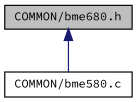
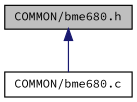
node "COMMON/bme580.c": label "COMMON/bme580.c" -> "COMMON/bme680.c"
